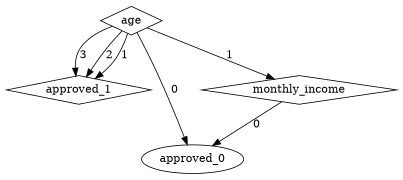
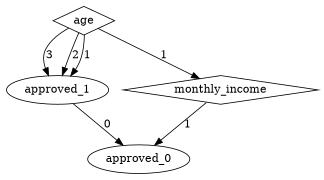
edge "age" -> "approved_0": now "approved_1" -> "approved_0"
node "approved_1": shape diamond -> ellipse
edge "monthly_income" -> "approved_0": label "0" -> "1"
